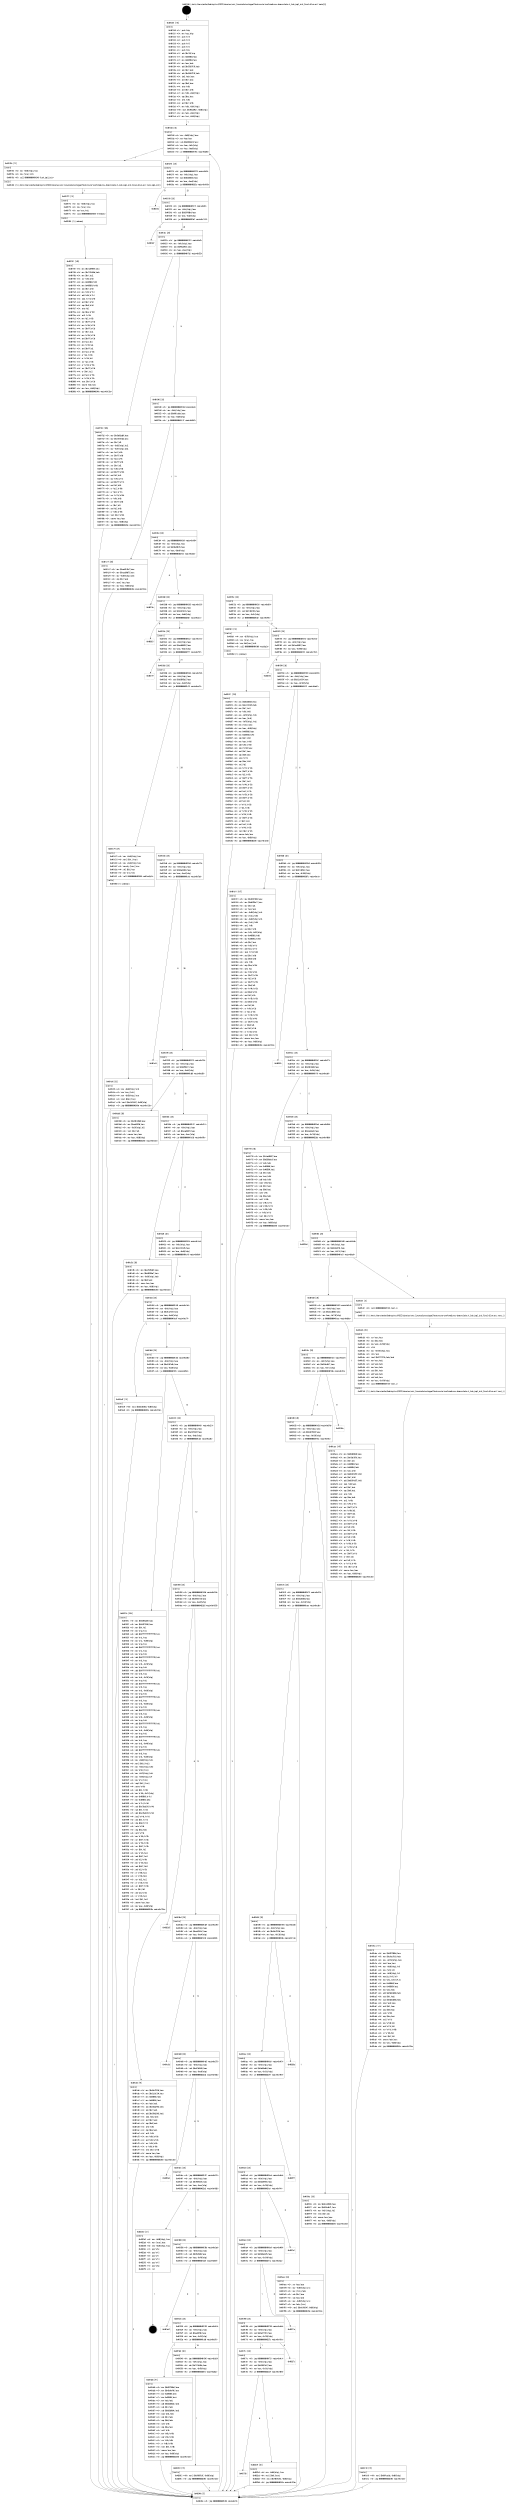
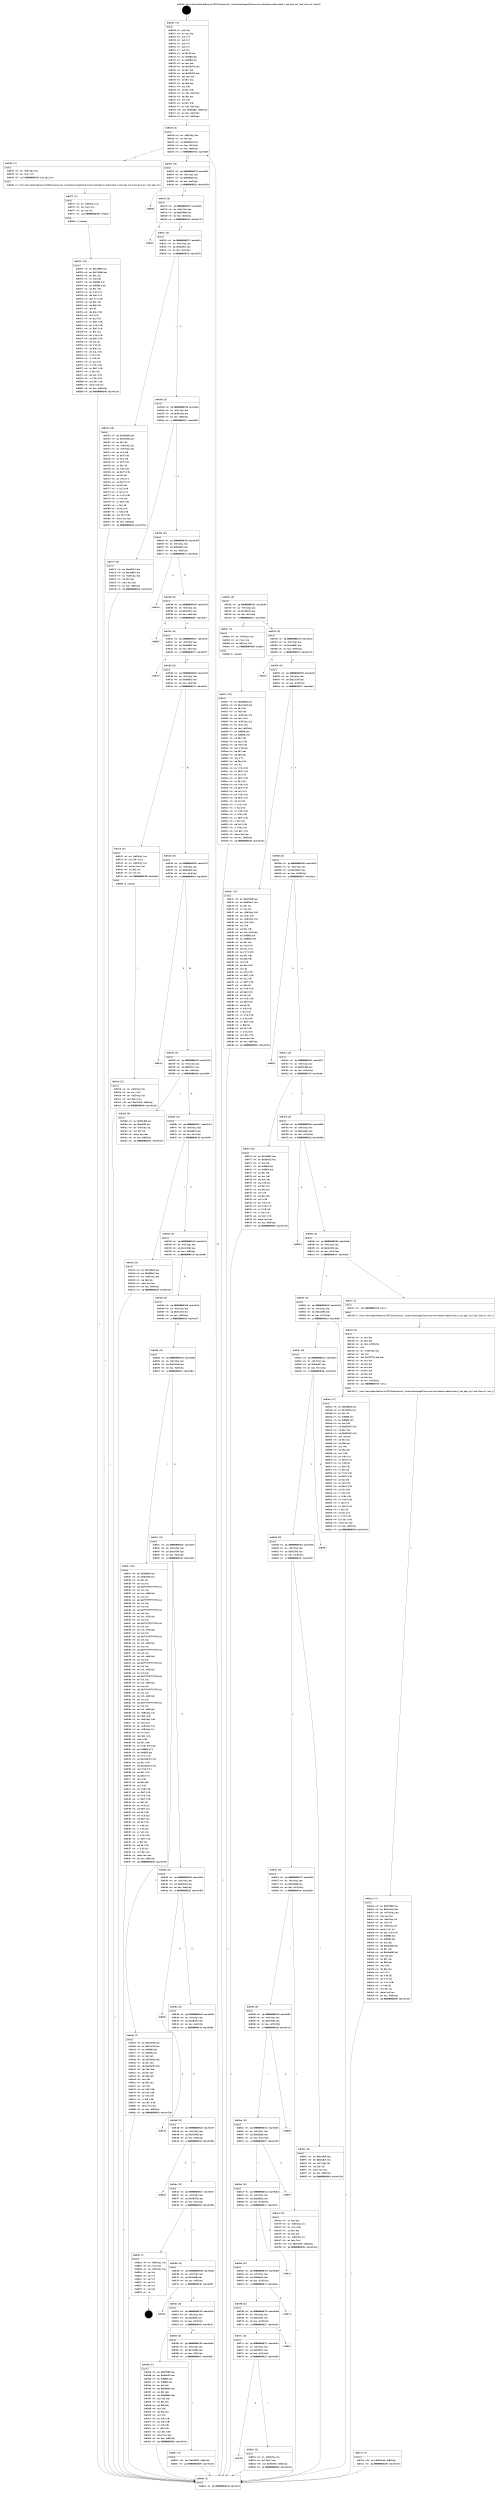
node "0x401edf [15]": removed
edge "0x4014b4 [28]" -> "0x401c3d": now "0x4022b5" -> "0x401c3d"
